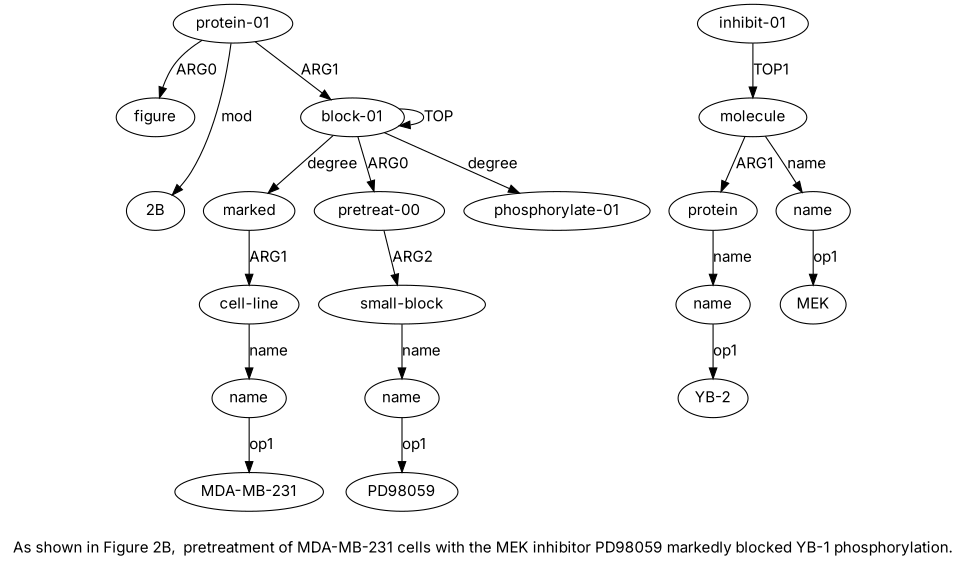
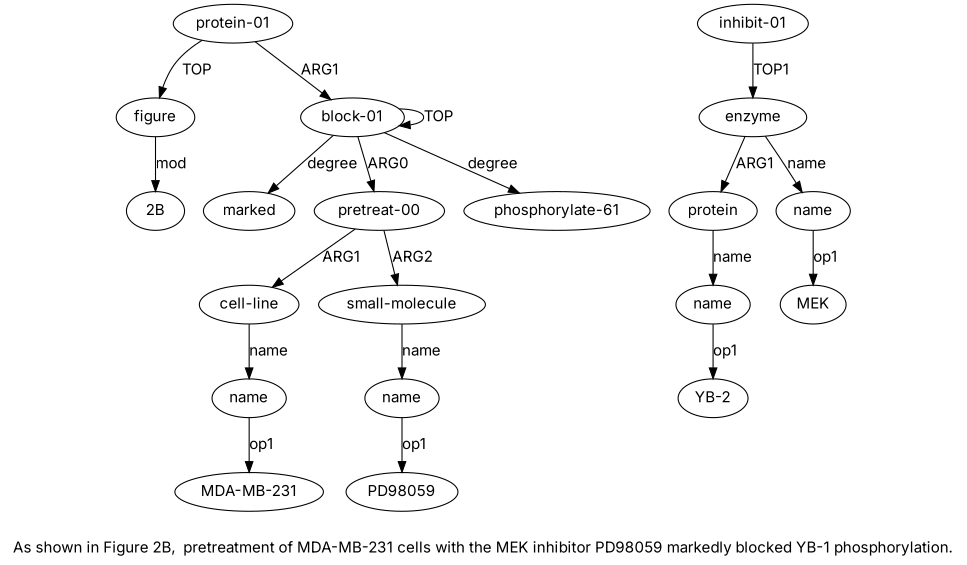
edge "protein-01" -> "figure": label "ARG0" -> "TOP"
node "molecule": label "molecule" -> "enzyme"
edge "protein-01" -> "2B": now "figure" -> "2B"
node "phosphorylate-01": label "phosphorylate-01" -> "phosphorylate-61"
edge "marked" -> "cell-line": now "pretreat-00" -> "cell-line"
node "small-block": label "small-block" -> "small-molecule"
